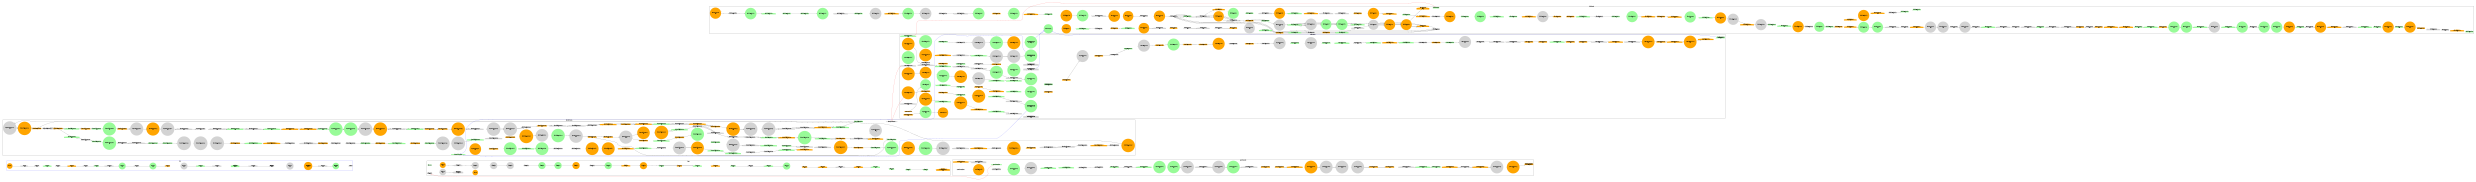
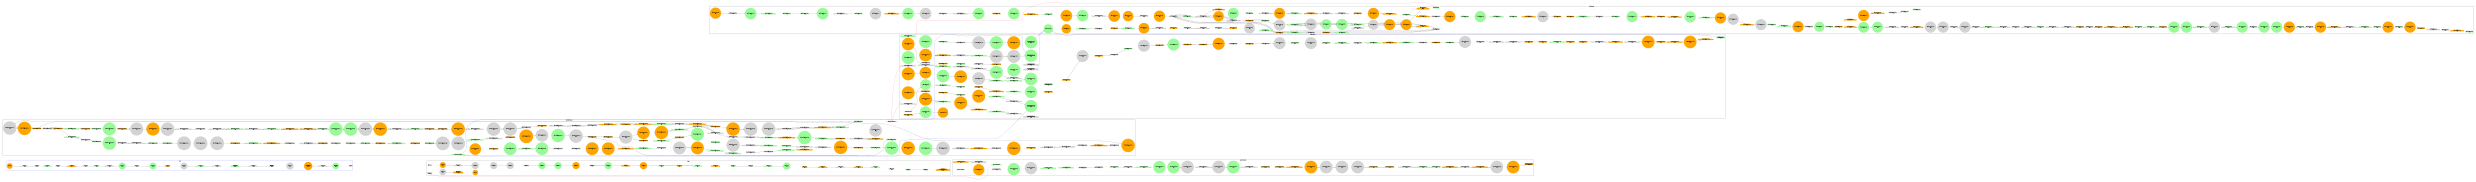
node "MultiplyByDivideAndConquer_entry": fillcolor orange -> palegreen
node "_taskFunc7___bb29__2 (_taskFunc7_)taskenv_free WCET=13": fillcolor lightgrey -> orange
